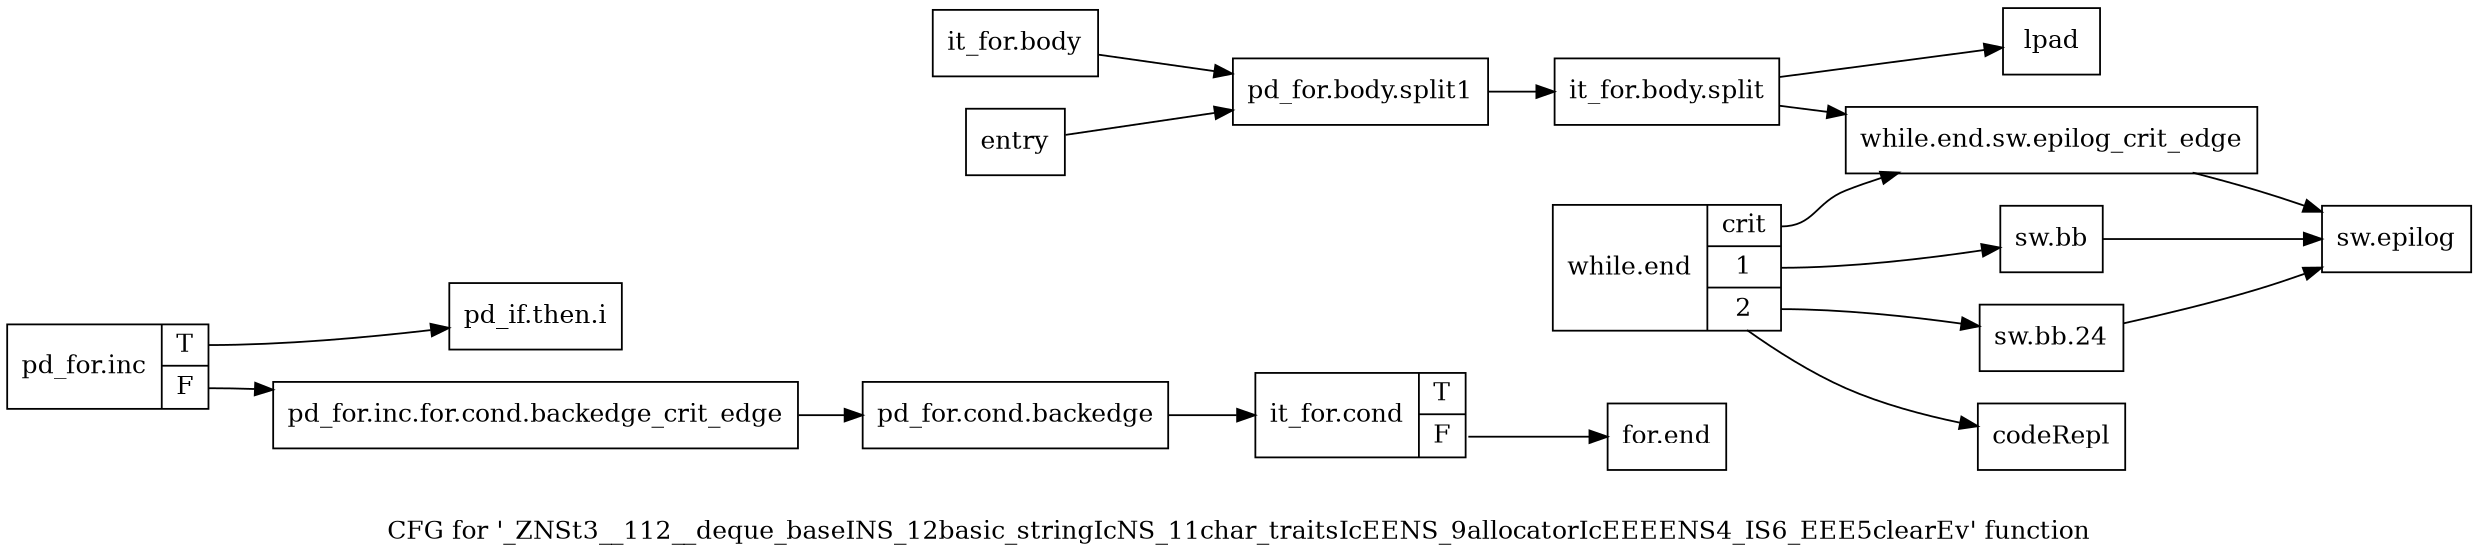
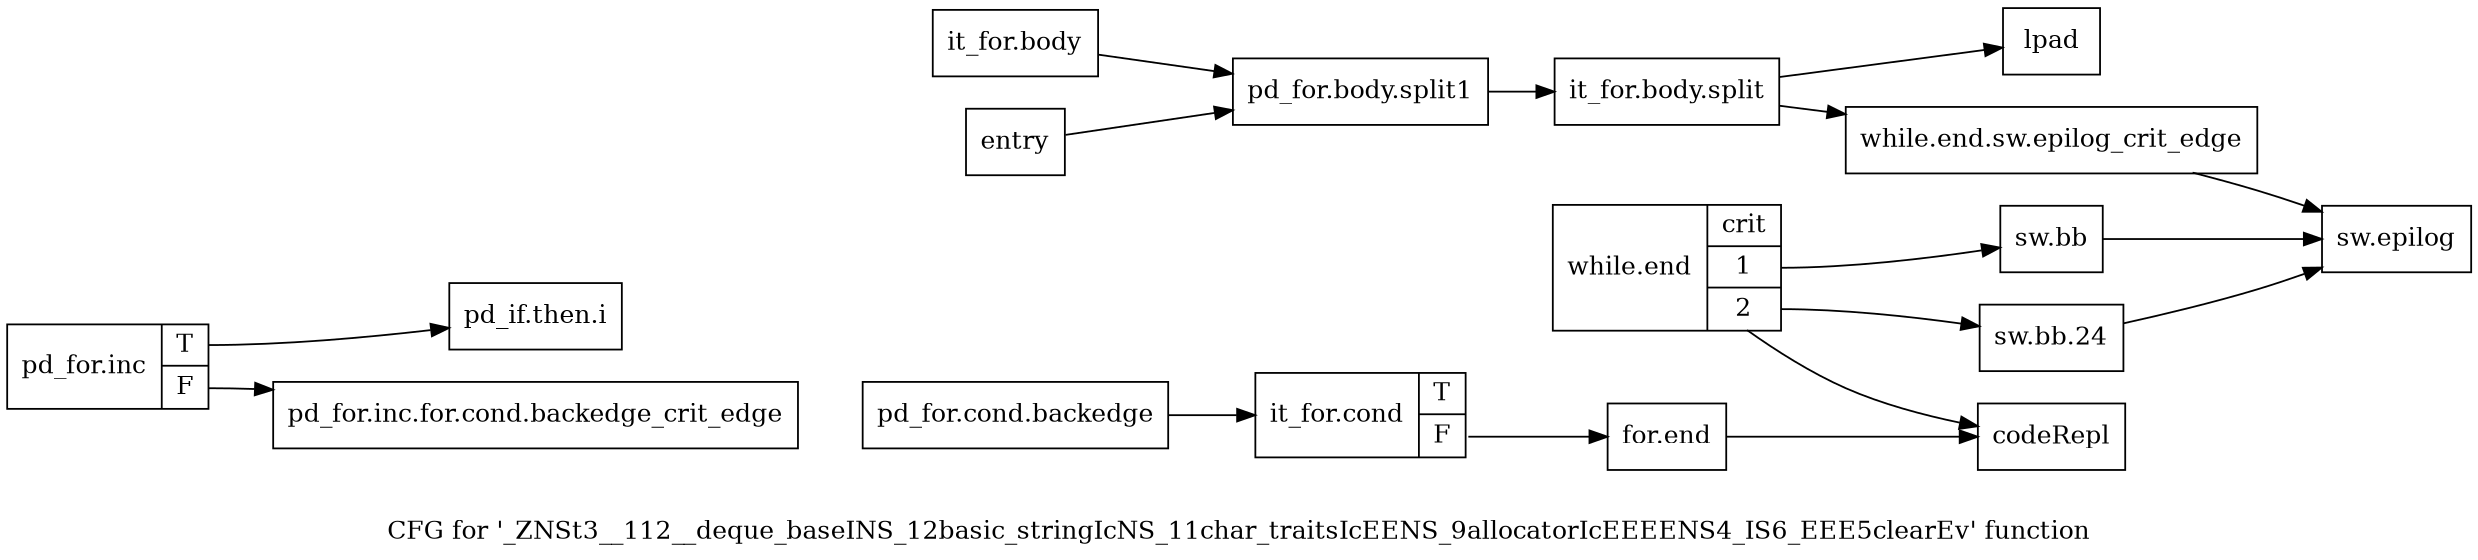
edge "while.end" -> "while.end.sw.epilog_crit_edge": removed
edge "pd_for.inc.for.cond.backedge_crit_edge" -> "pd_for.cond.backedge": removed
edge "for.end" -> "codeRepl": added
